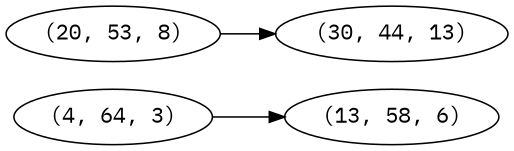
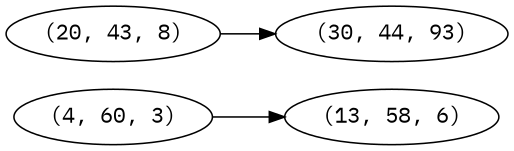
node "(20, 53, 8)": label "(20, 53, 8)" -> "(20, 43, 8)"
node "(30, 44, 13)": label "(30, 44, 13)" -> "(30, 44, 93)"
node "(4, 64, 3)": label "(4, 64, 3)" -> "(4, 60, 3)"
